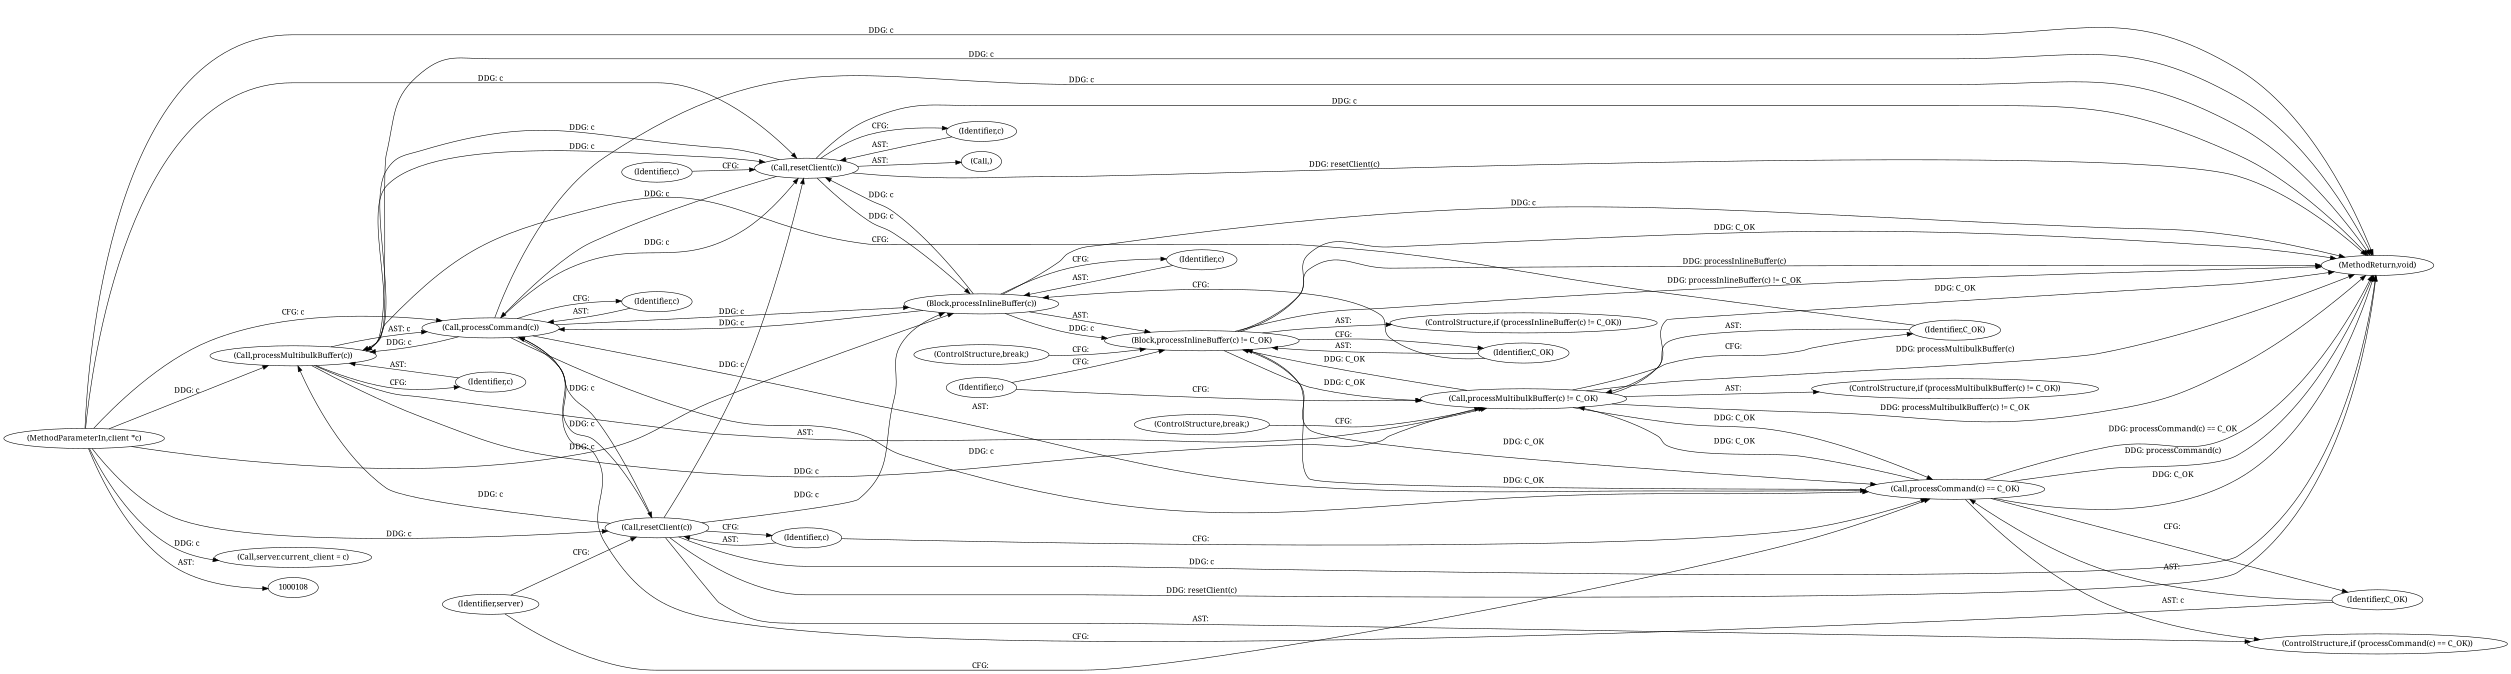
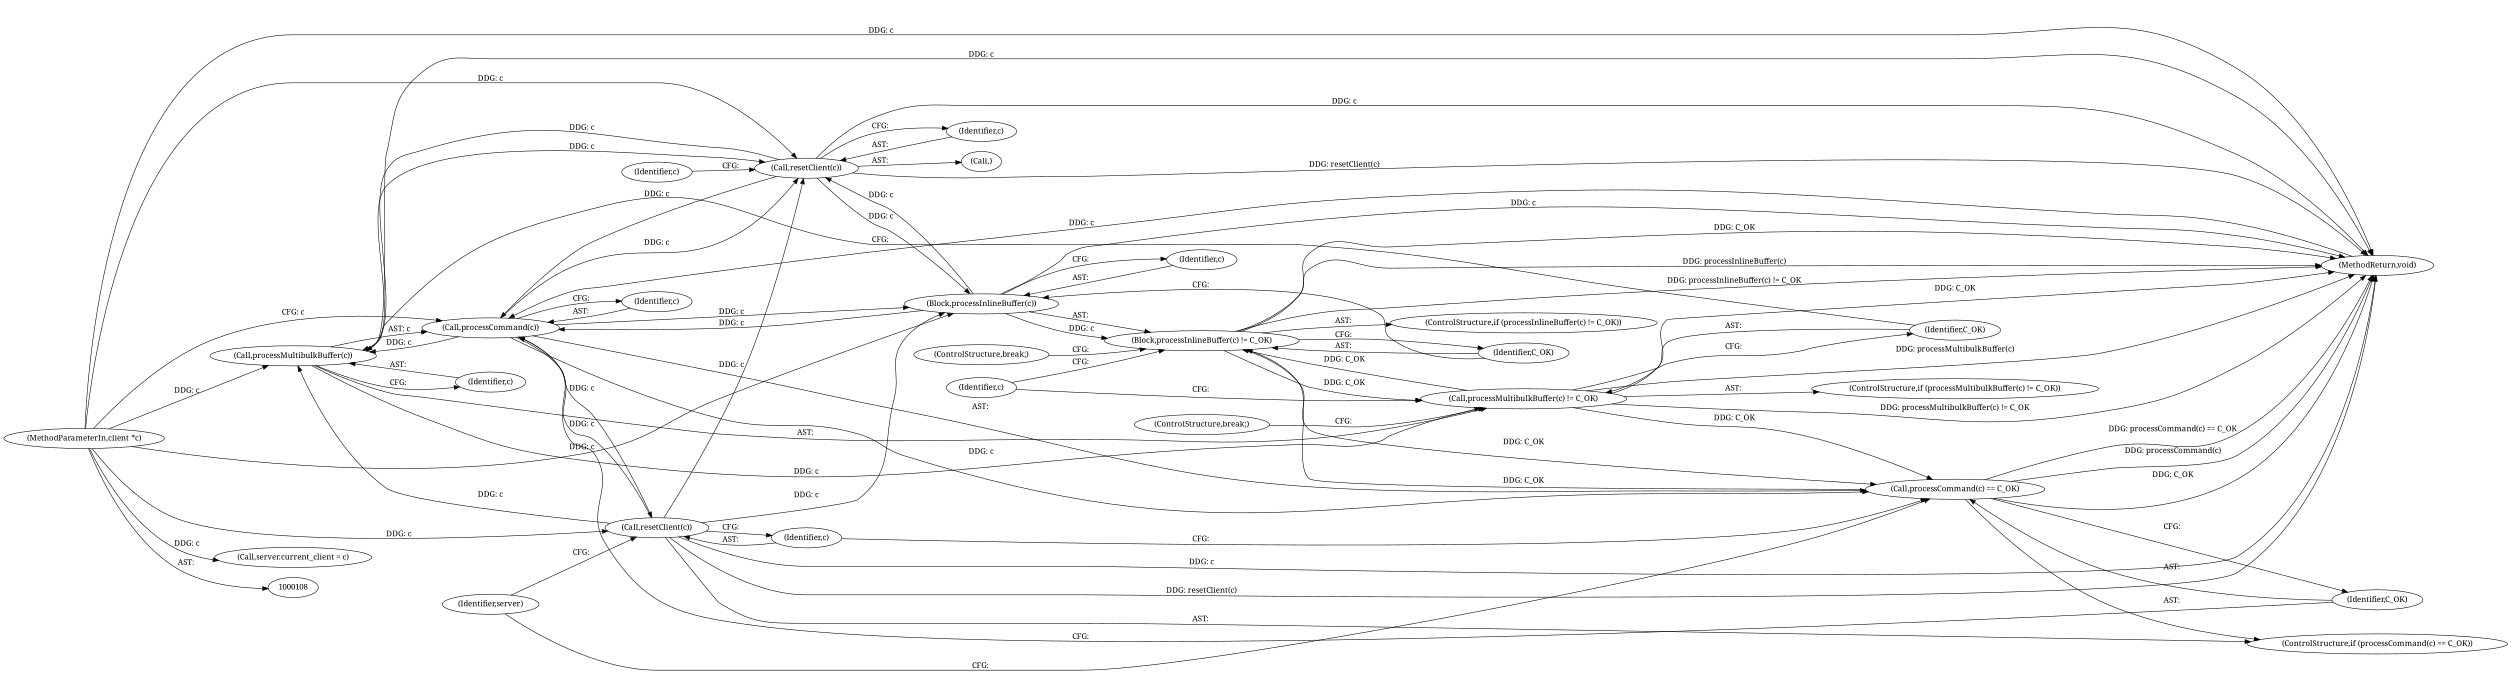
edge "(Call,processCommand(c))" -> "(MethodReturn,void)": reversed
edge "(Call,processCommand(c) == C_OK)" -> "(Call,processMultibulkBuffer(c) != C_OK)": removed, label "DDG: C_OK"
edge "(Call,processCommand(c) == C_OK)" -> "(ControlStructure,if (processCommand(c) == C_OK))": label "AST: c" -> "AST: "
